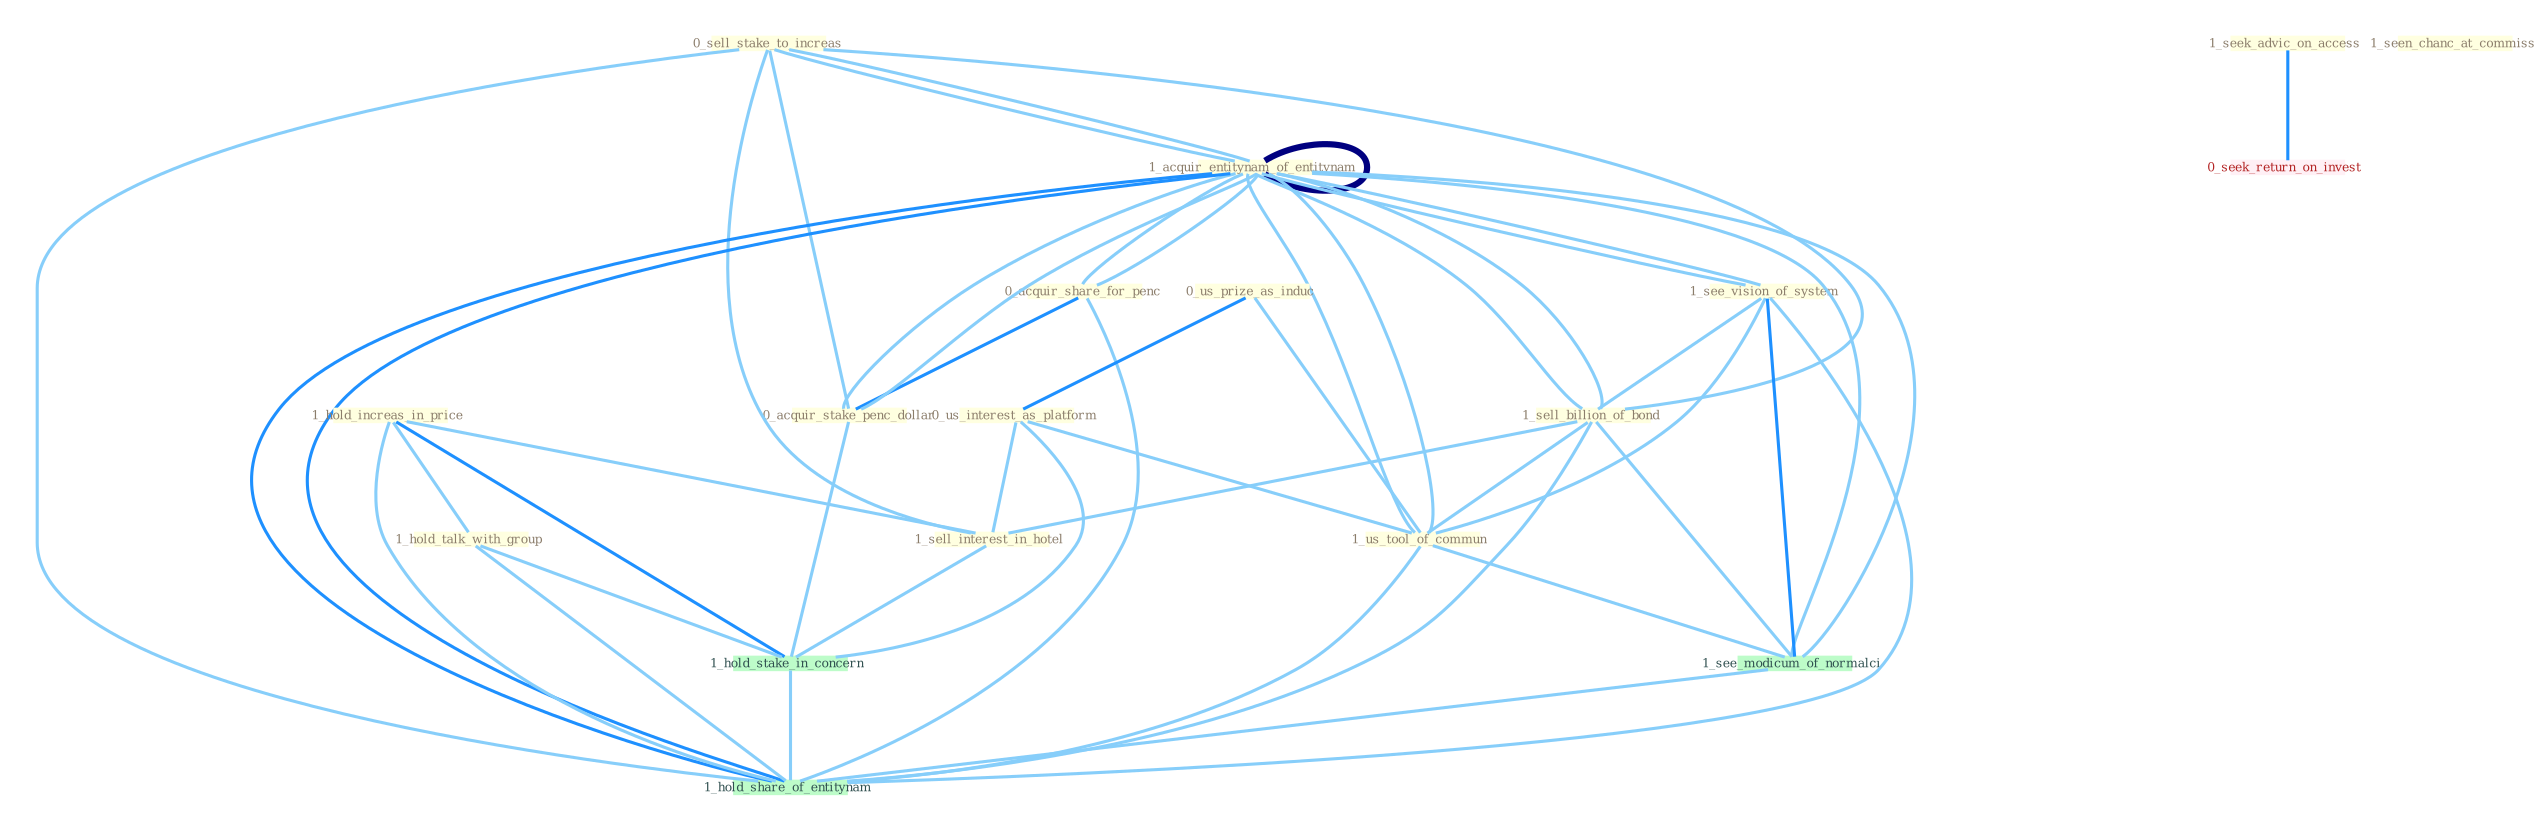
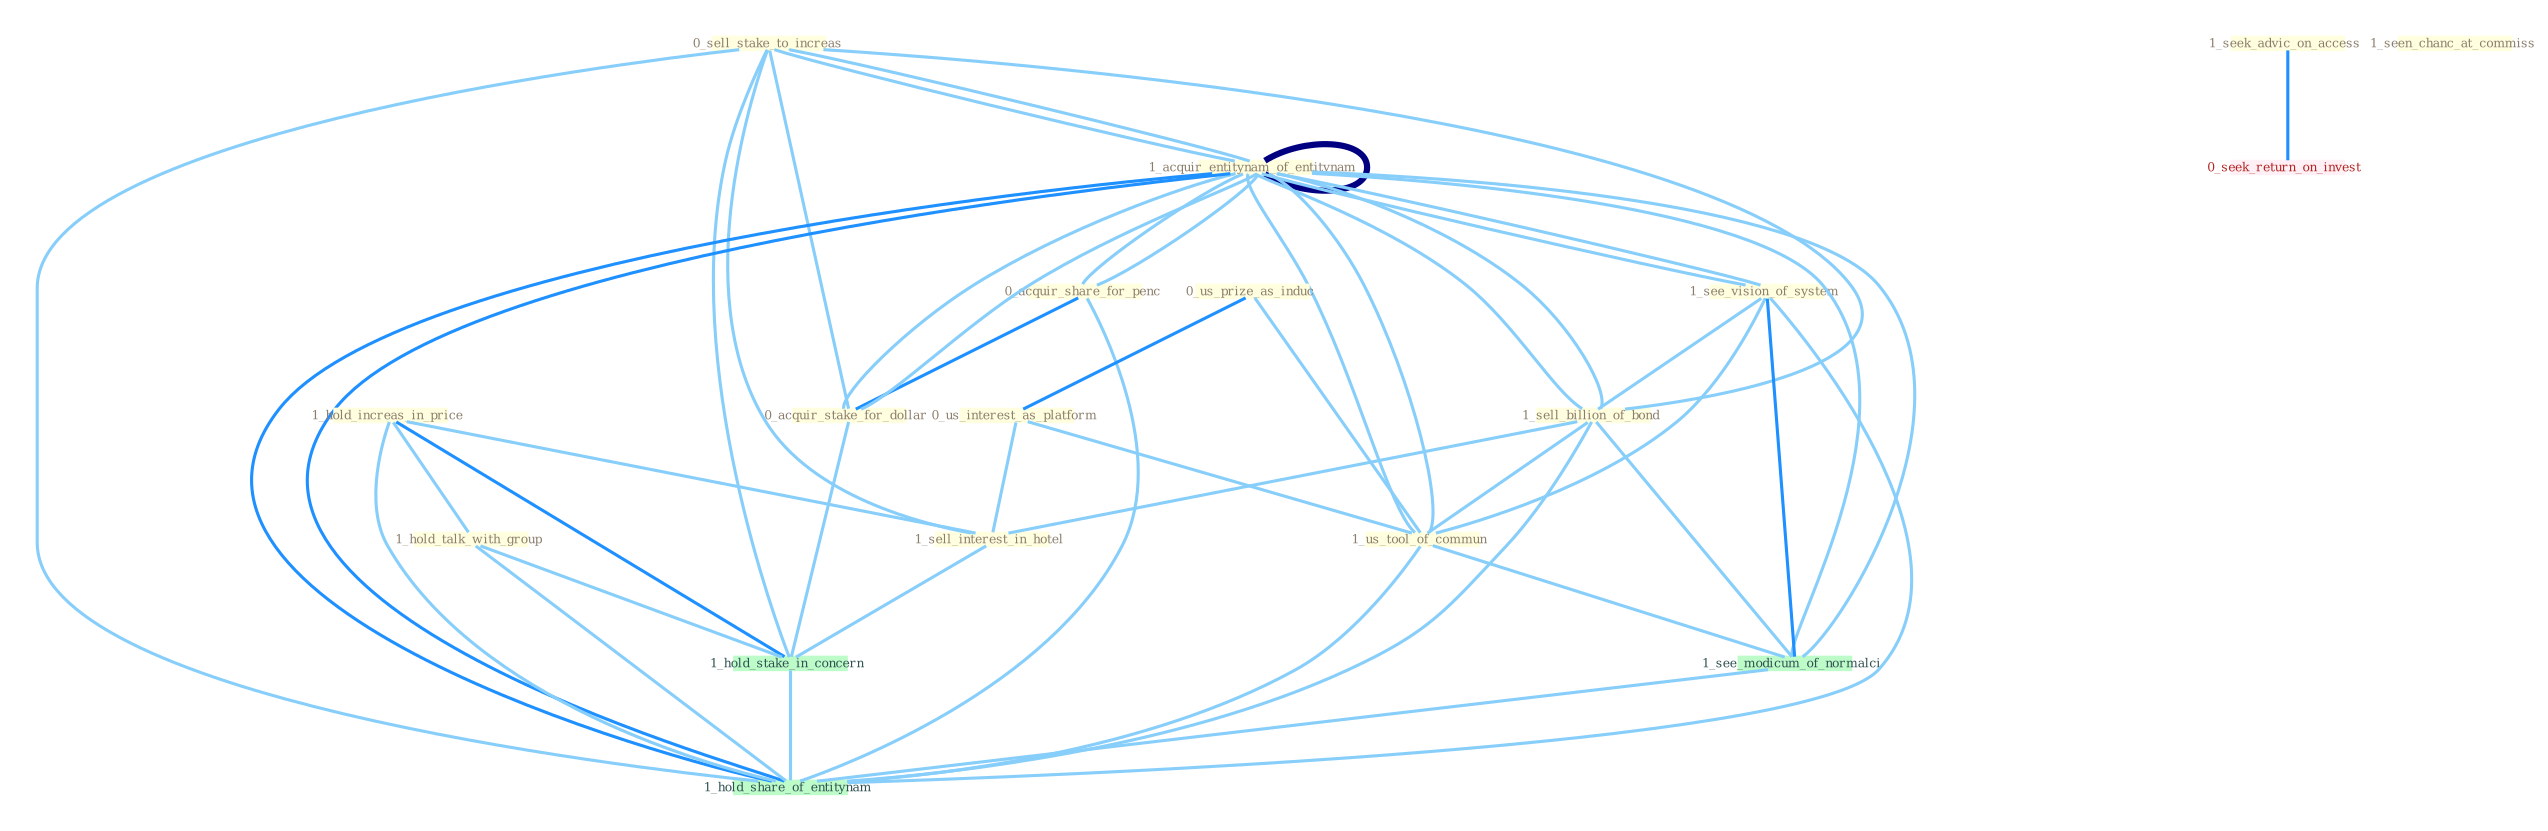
node "0_acquir_stake_penc_dollar": label "0_acquir_stake_penc_dollar" -> "0_acquir_stake_for_dollar"
edge "0_us_interest_as_platform" -- "1_hold_stake_in_concern": now "0_sell_stake_to_increas" -- "1_hold_stake_in_concern"
